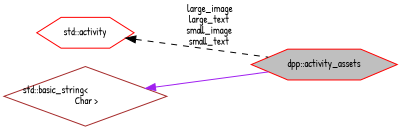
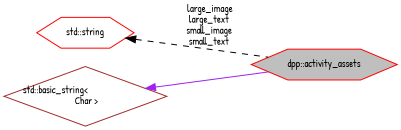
node "std::activity": label "std::activity" -> "std::string"
